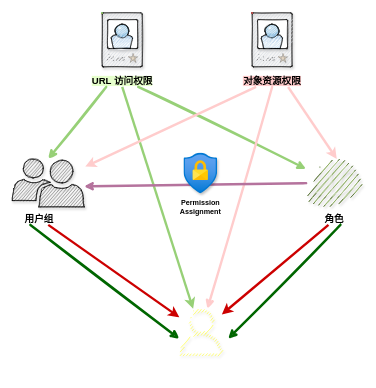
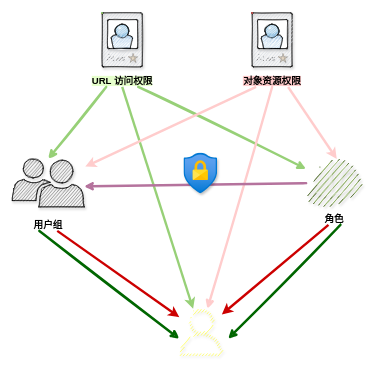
node "Permission Assignment": removed
node "用户组": moved (39, 219) -> (48, 225)
